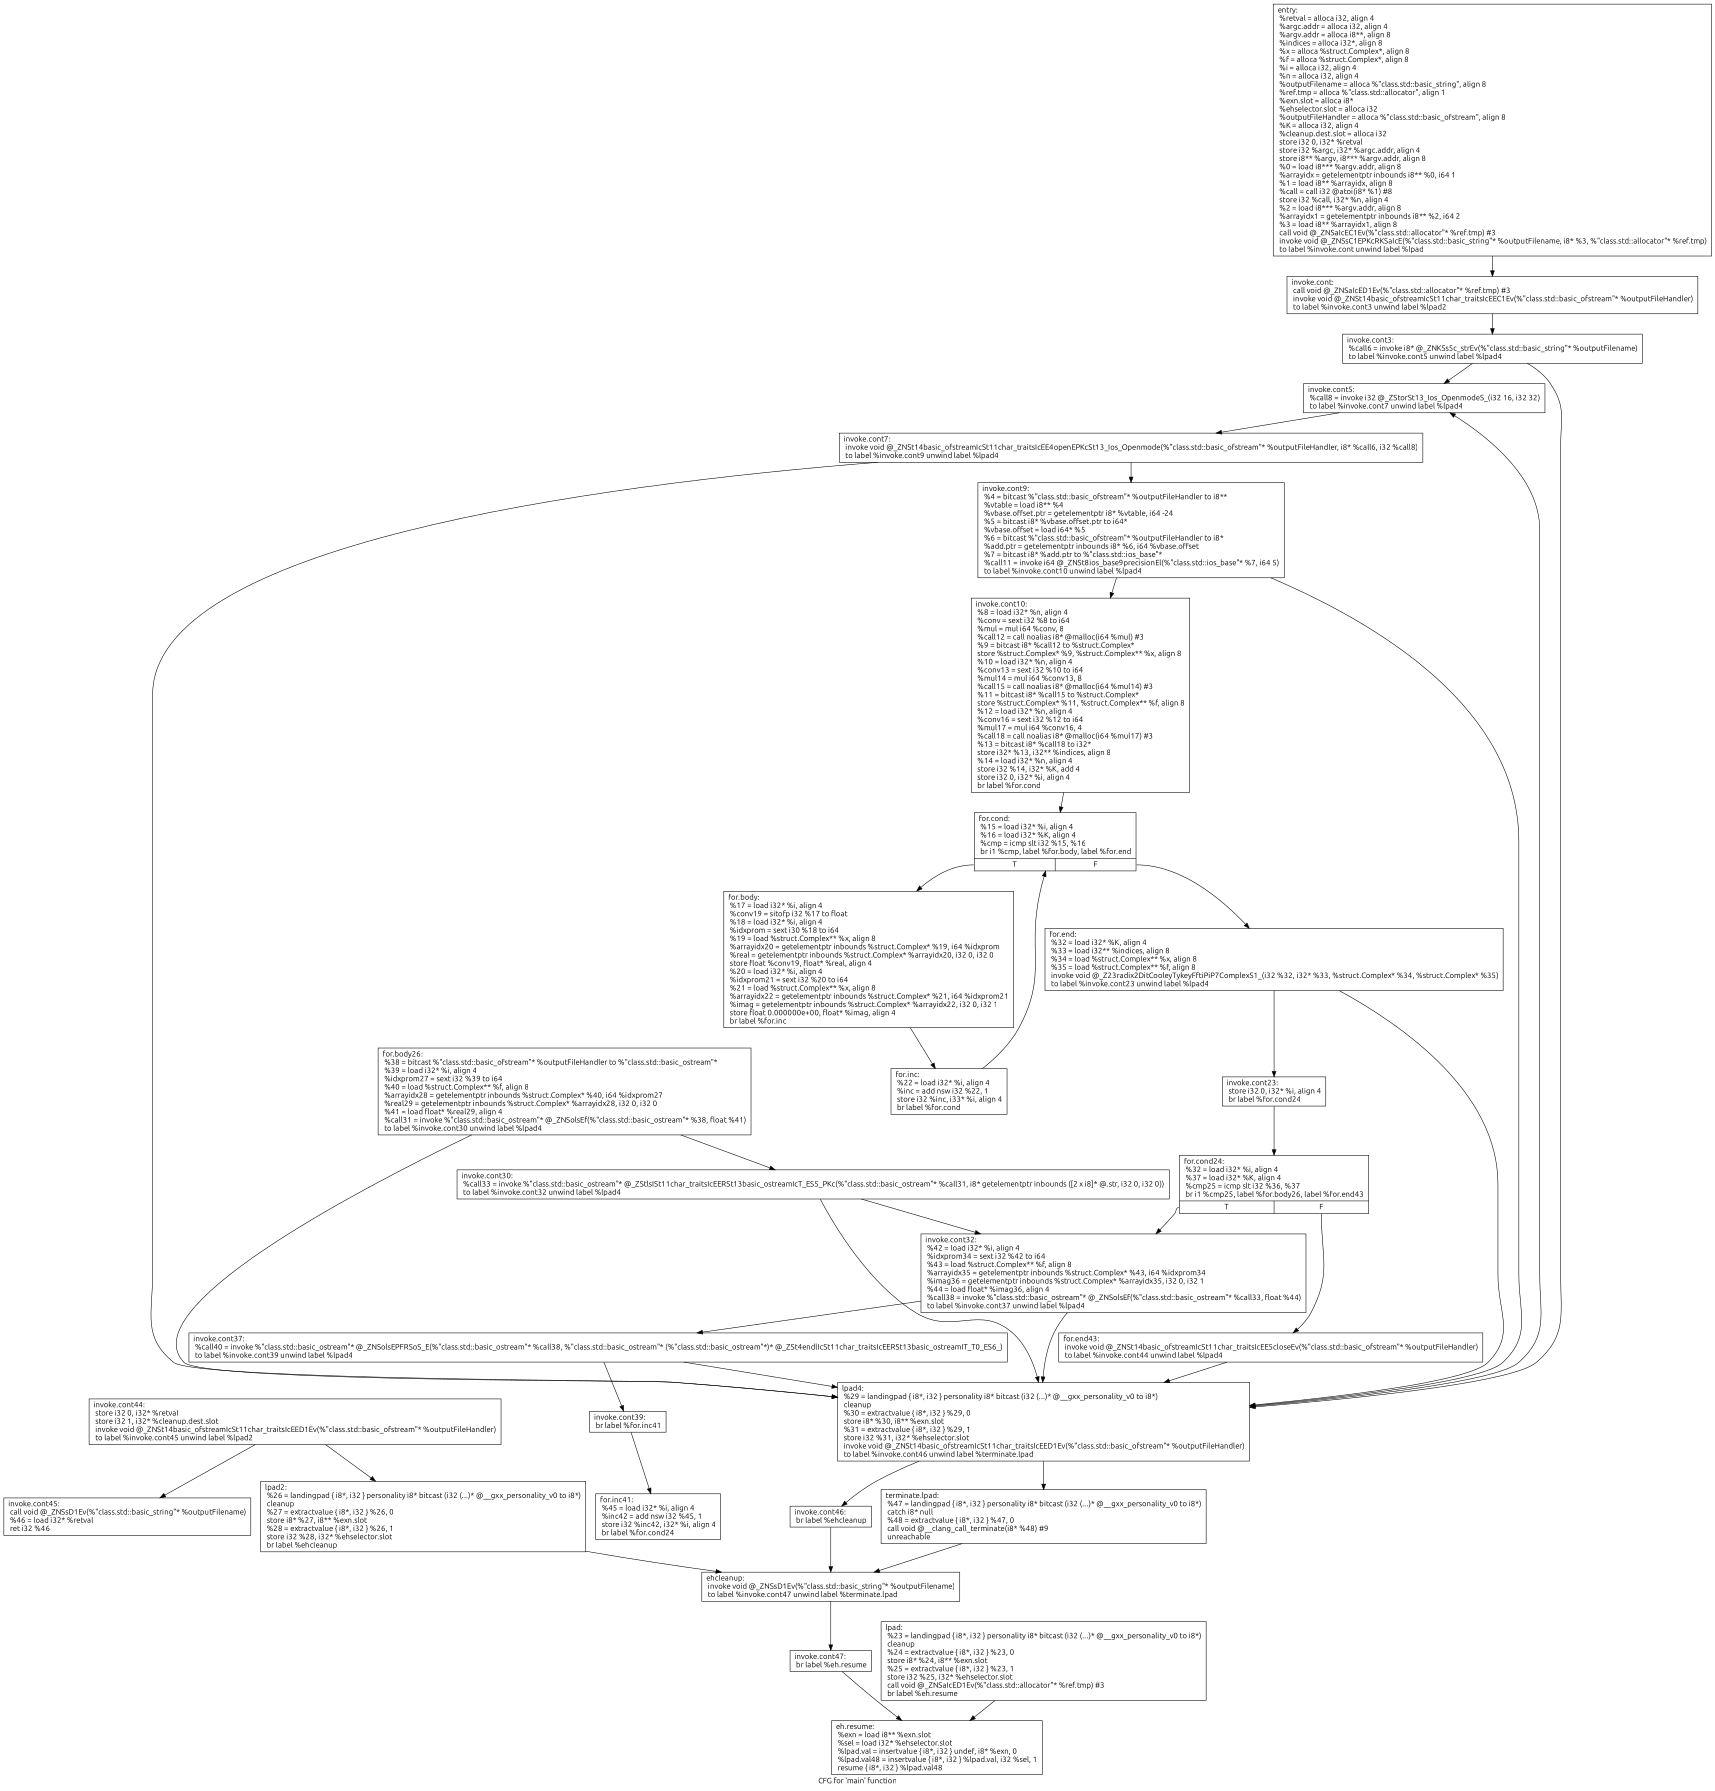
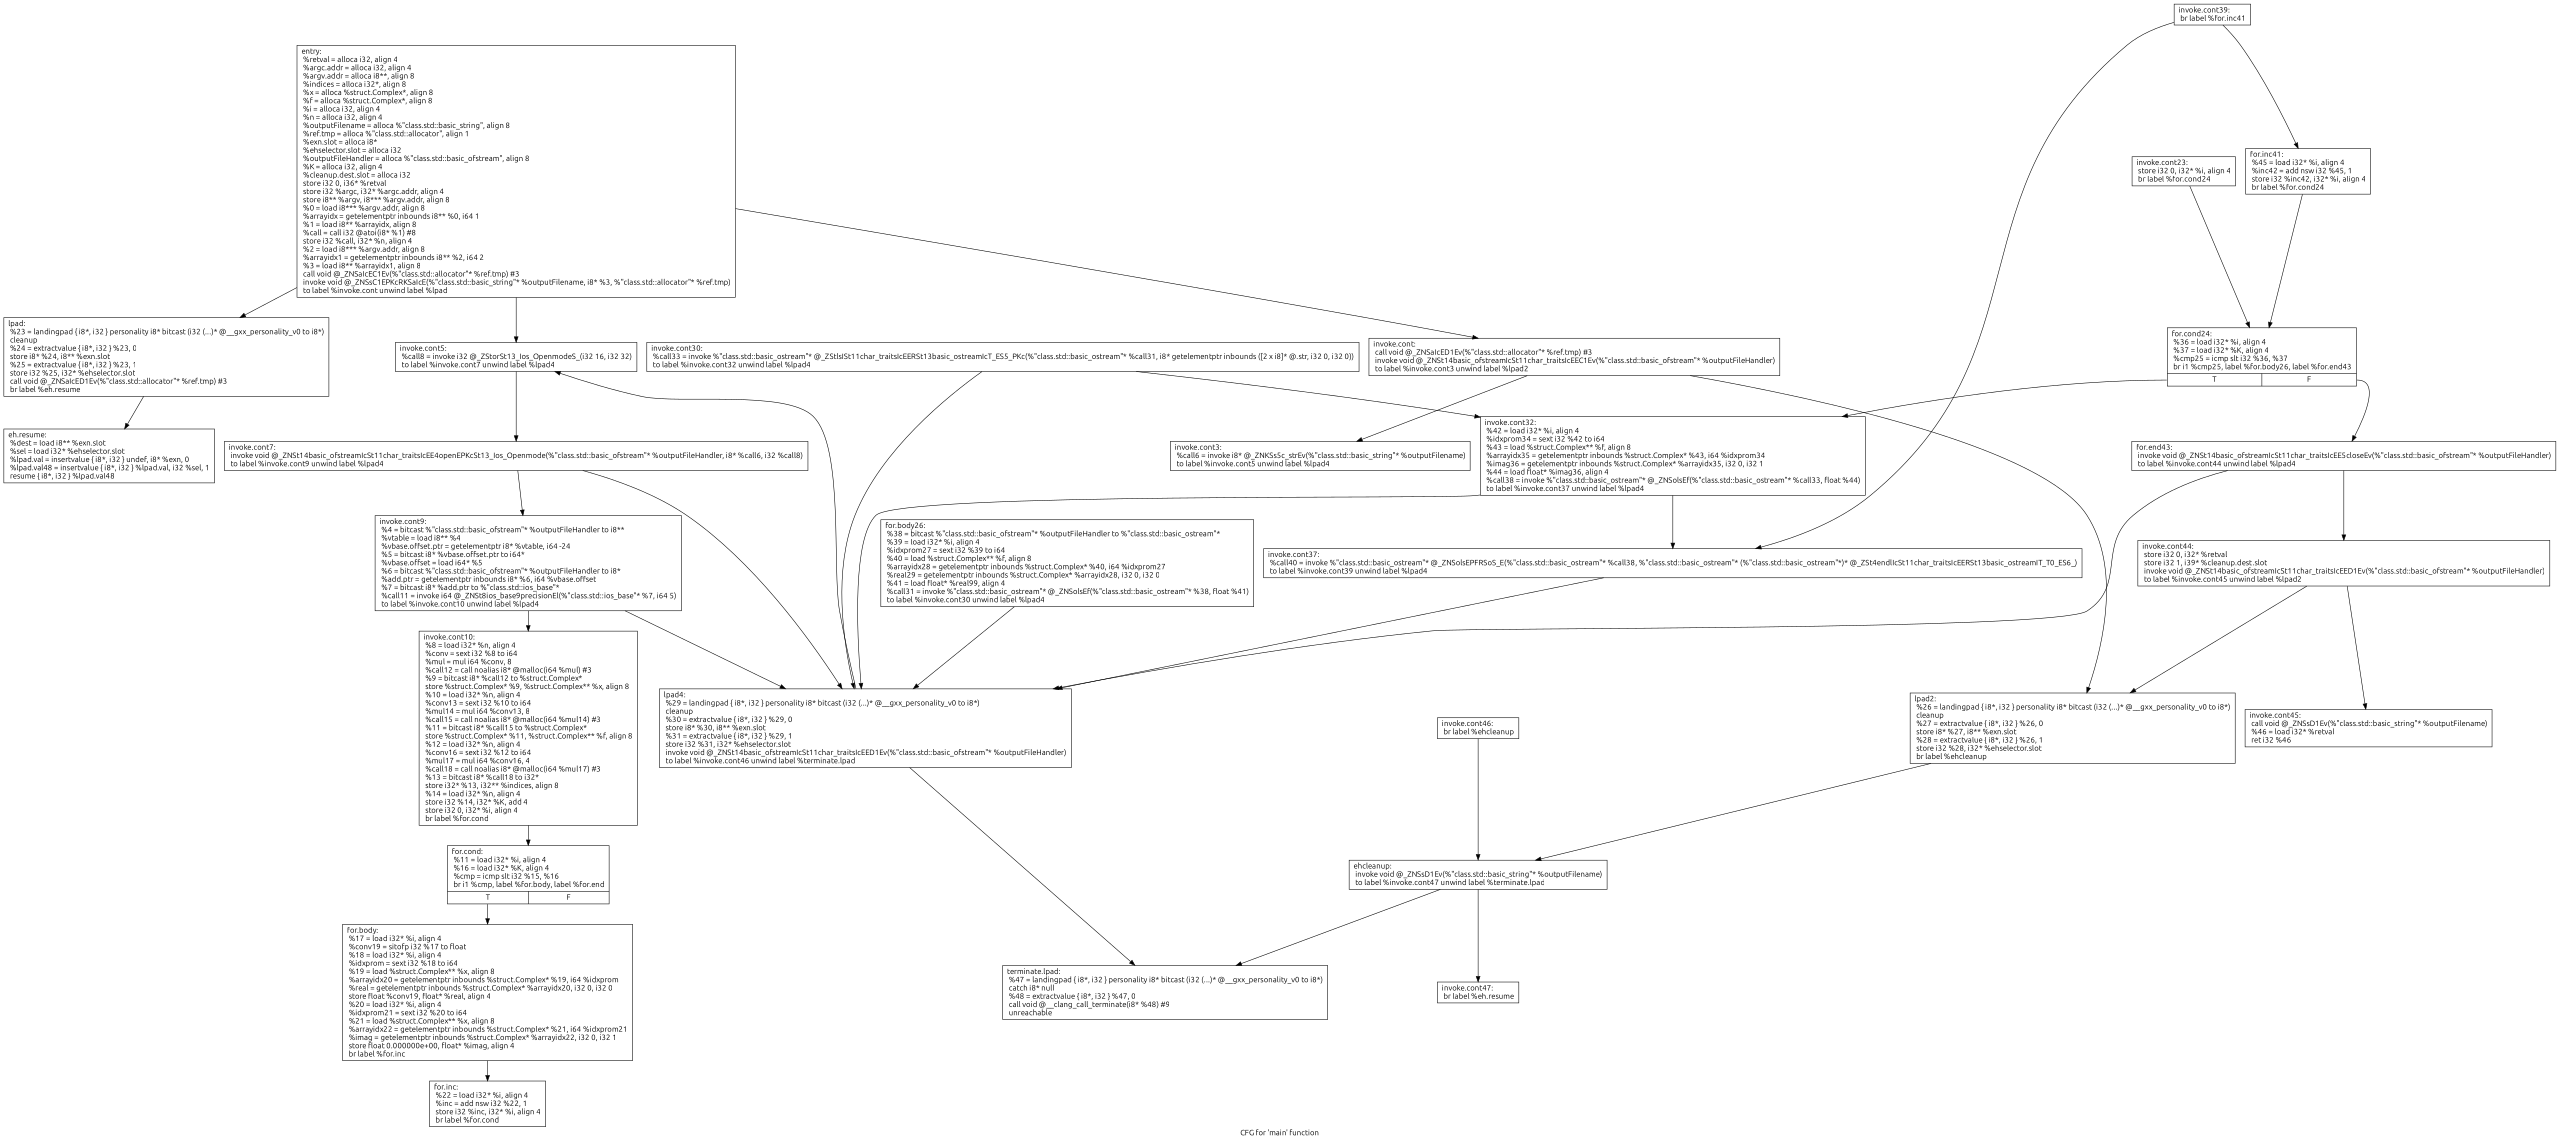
node "entry:": text "store i32 0, i32* %retval" -> "store i32 0, i36* %retval"
edge "for.inc41:" -> "for.cond24:": added
edge "entry:" -> "lpad:": added
edge "invoke.cont3:" -> "invoke.cont5:": now "entry:" -> "invoke.cont5:"
edge "invoke.cont:" -> "lpad2:": added
edge "for.end43:" -> "invoke.cont44:": added
node "for.cond:": text "%15 = load i32* %i, align 4" -> "%11 = load i32* %i, align 4"
node "for.body:": text "%idxprom = sext i30 %18 to i64" -> "%idxprom = sext i32 %18 to i64"
node "for.end:": removed
edge "for.inc:" -> "for.cond:": removed
edge "invoke.cont3:" -> "lpad4:": removed
node "for.inc:": text "store i32 %inc, i33* %i, align 4" -> "store i32 %inc, i32* %i, align 4"
node "for.body26:": text "%41 = load float* %real29, align 4" -> "%41 = load float* %real99, align 4"
edge "for.body26:" -> "invoke.cont30:": removed
node "for.cond24:": text "%32 = load i32* %i, align 4" -> "%36 = load i32* %i, align 4"
edge "invoke.cont37:" -> "invoke.cont39:": reversed
node "invoke.cont44:": text "store i32 1, i32* %cleanup.dest.slot" -> "store i32 1, i39* %cleanup.dest.slot"
edge "lpad4:" -> "invoke.cont46:": removed
edge "terminate.lpad:" -> "ehcleanup:": reversed
edge "invoke.cont47:" -> "eh.resume:": removed
node "eh.resume:": text "%exn = load i8** %exn.slot" -> "%dest = load i8** %exn.slot"
